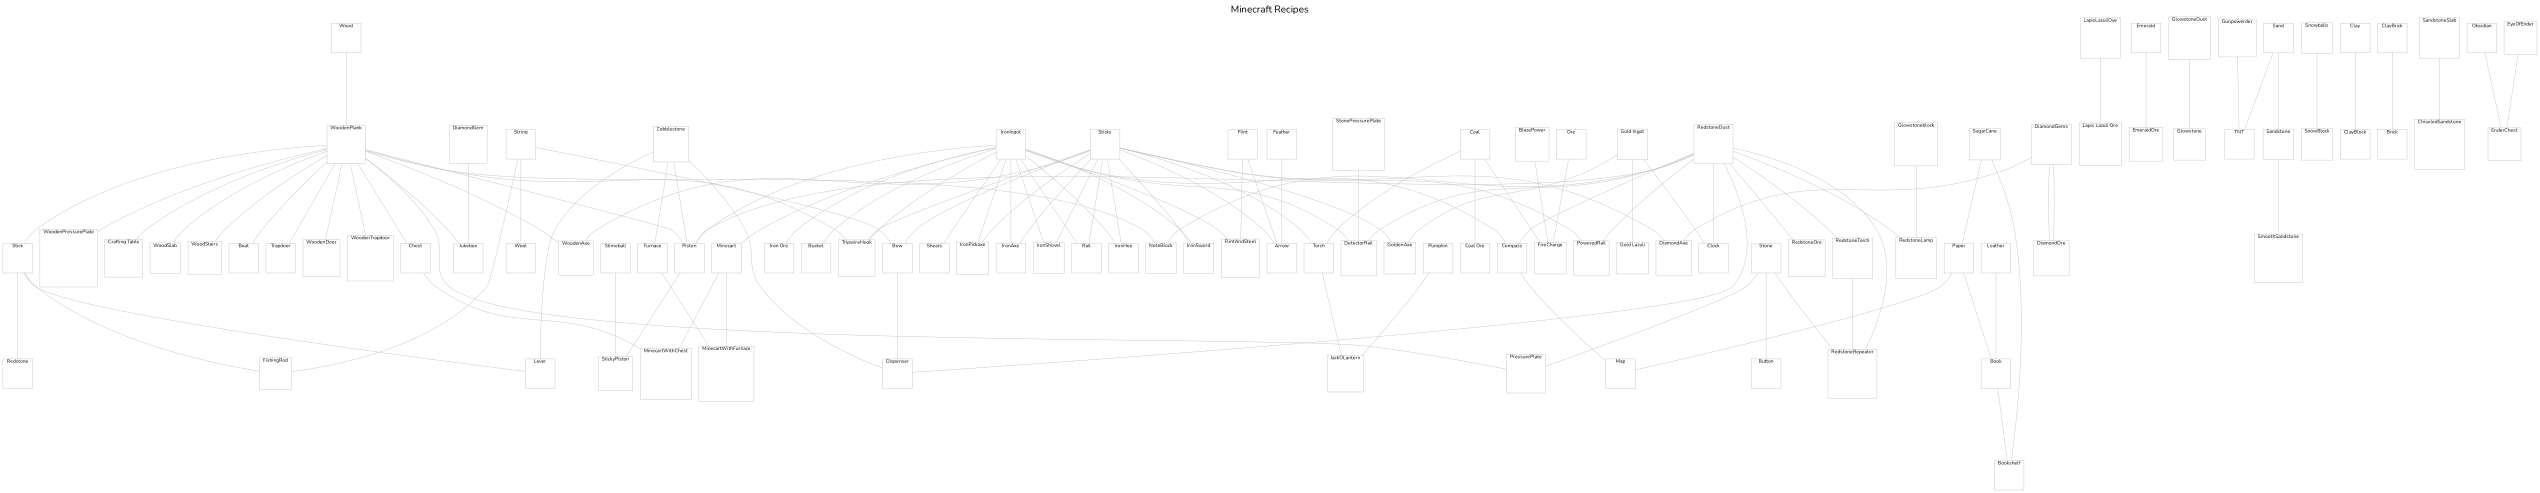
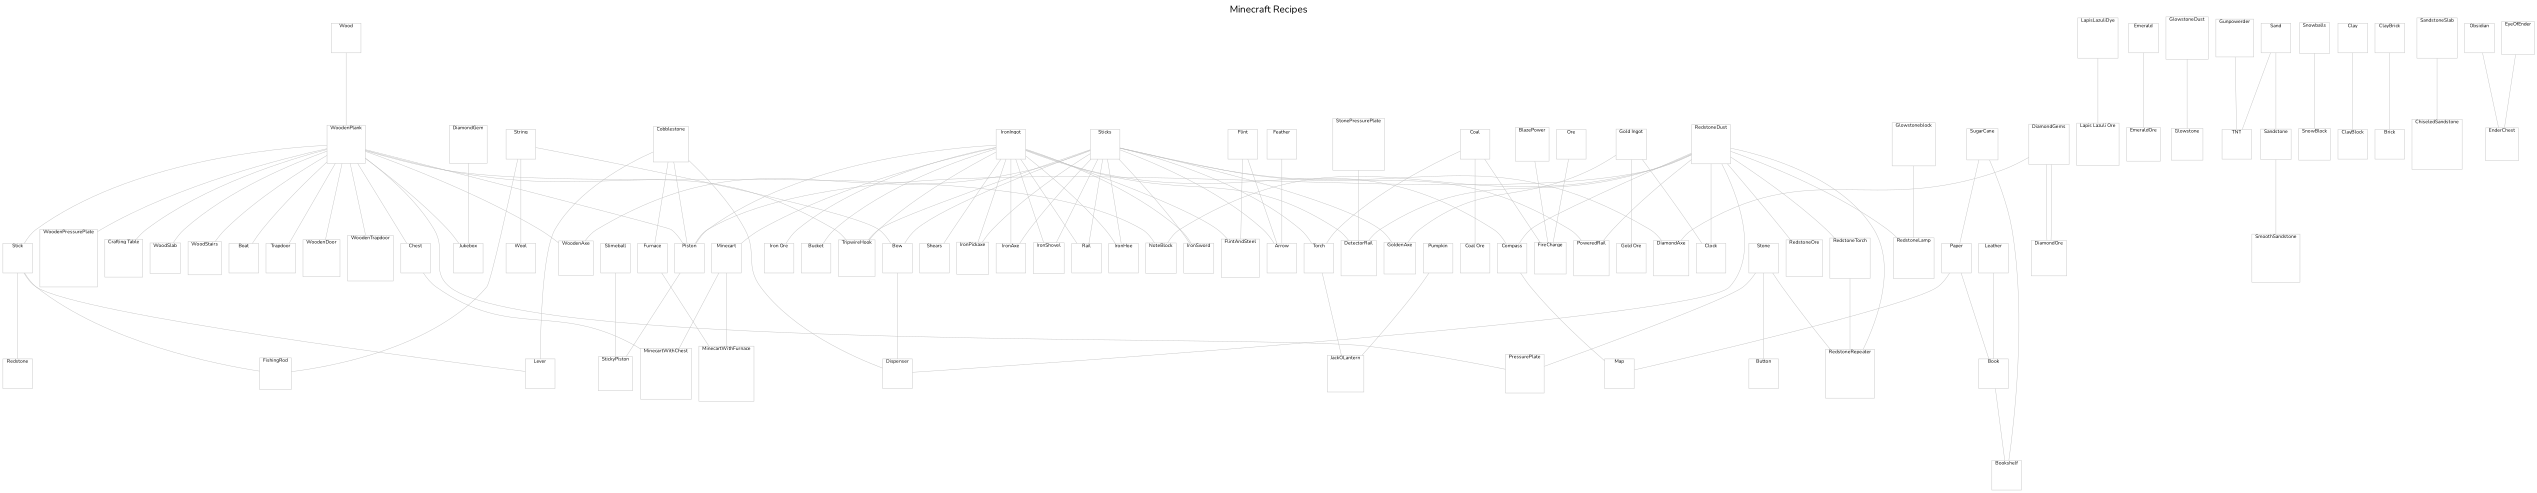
node "Gold Lazuli": label "Gold Lazuli" -> "Gold Ore"
